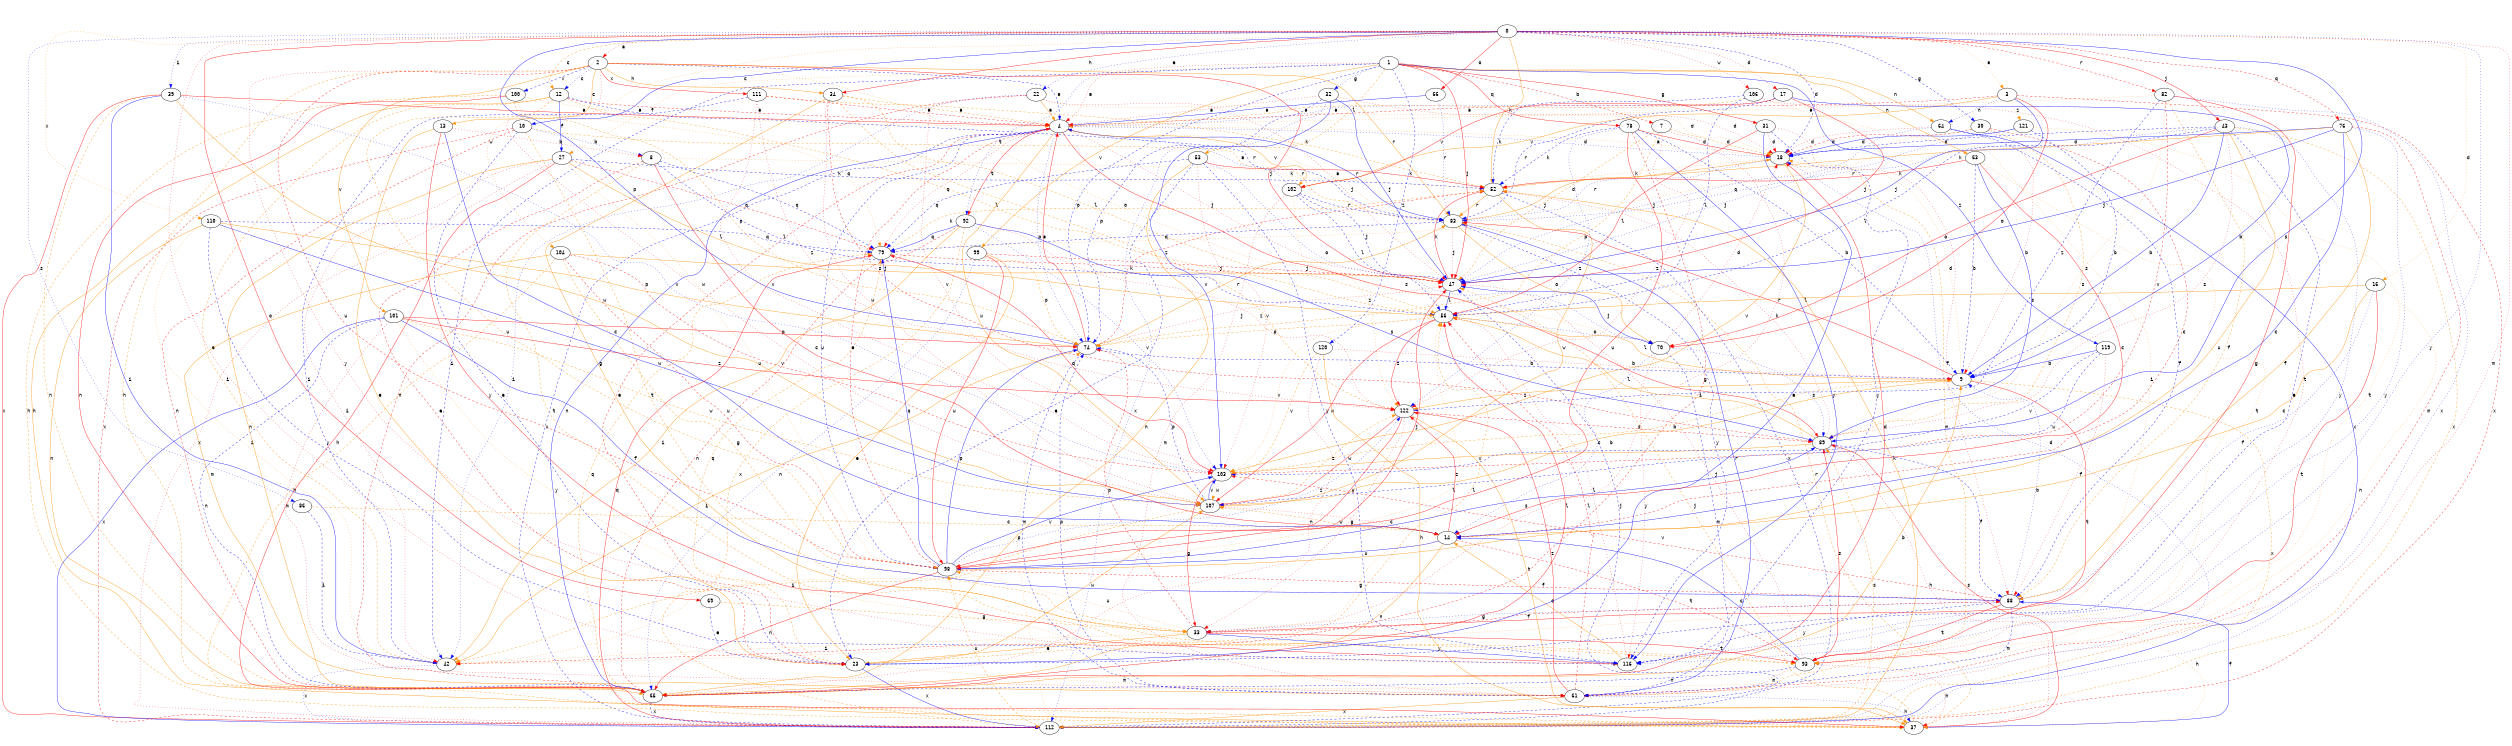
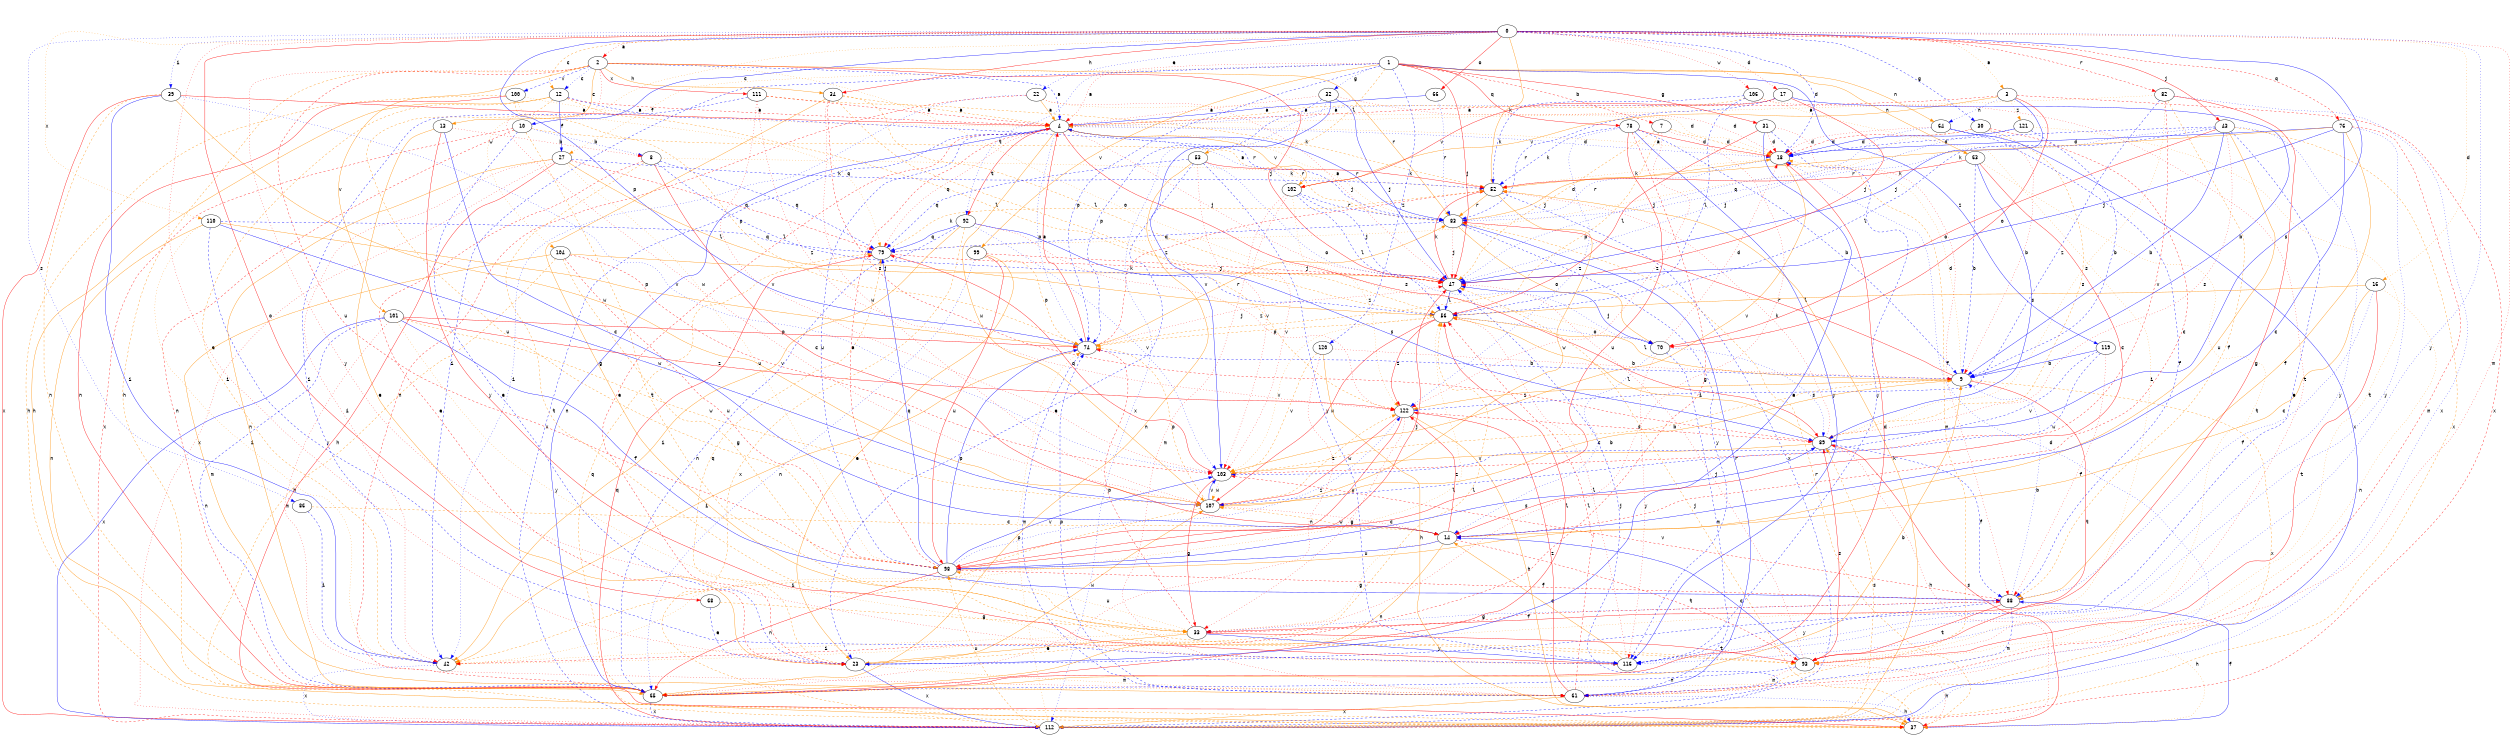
edge "22" -> "103": now "102" -> "103"
edge "107" -> "74": color blue -> darkorange
edge "92" -> "65": color red -> blue
node "69": label "69" -> "68"
